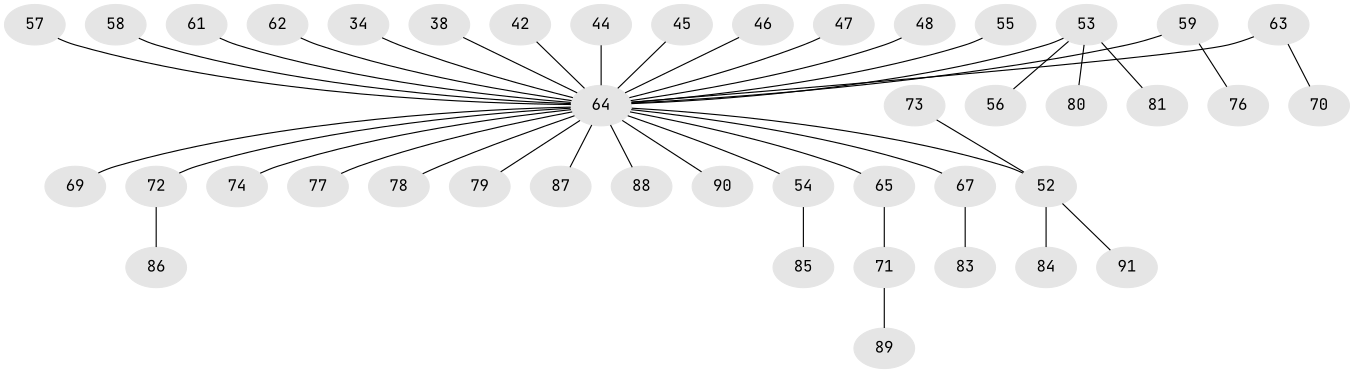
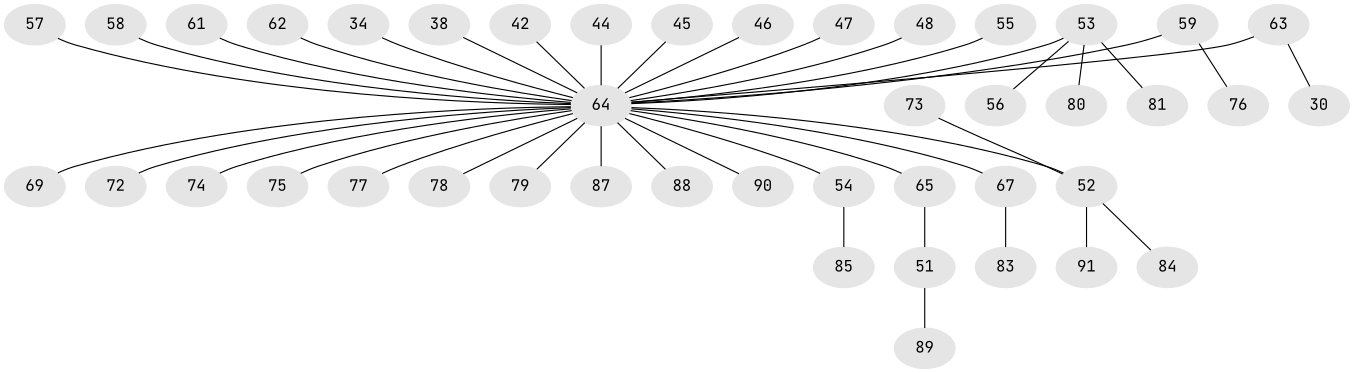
node "70": label "70" -> "30"
node "75": added
node "86": removed
node "71": label "71" -> "51"
